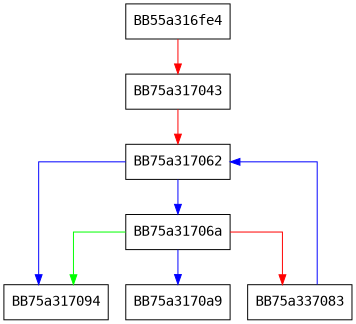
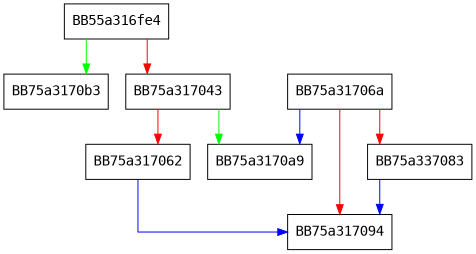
node "BB75a3170b3": added
edge "BB75a317043" -> "BB75a3170a9": added
edge "BB75a337083" -> "BB75a317062": now "BB75a337083" -> "BB75a317094"
edge "BB75a317062" -> "BB75a31706a": removed
edge "BB75a31706a" -> "BB75a317094": color green -> red
